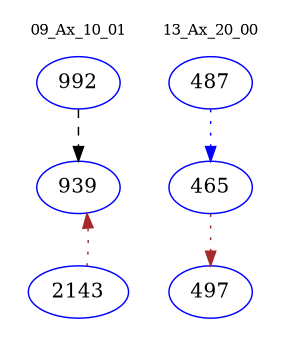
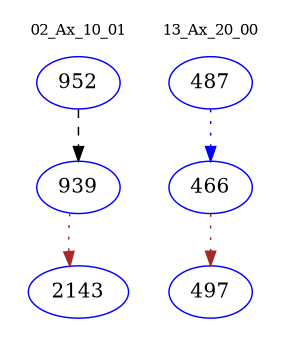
cluster "09_Ax_10_01": label "09_Ax_10_01" -> "02_Ax_10_01"
node "992": label "992" -> "952"
node "465": label "465" -> "466"
edge "2143" -> "939": reversed
